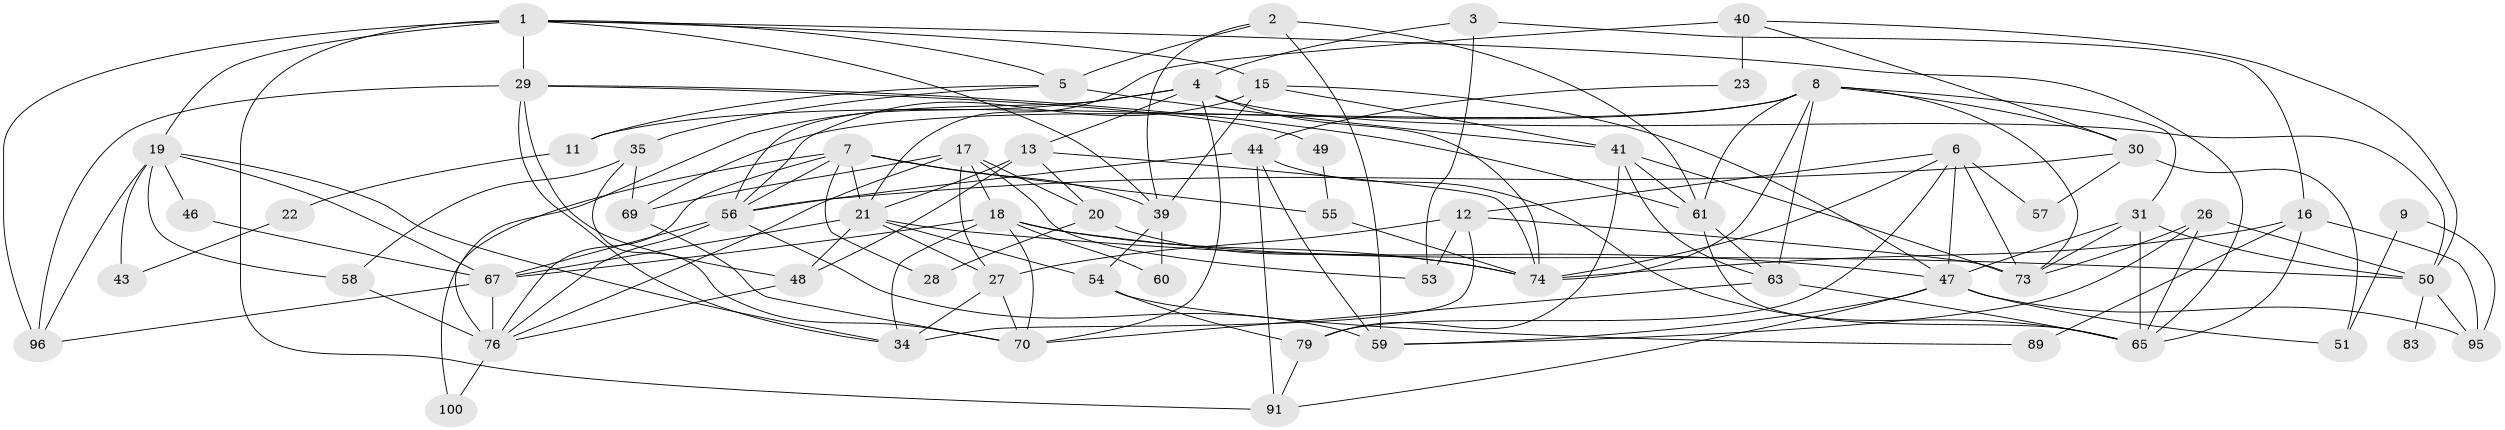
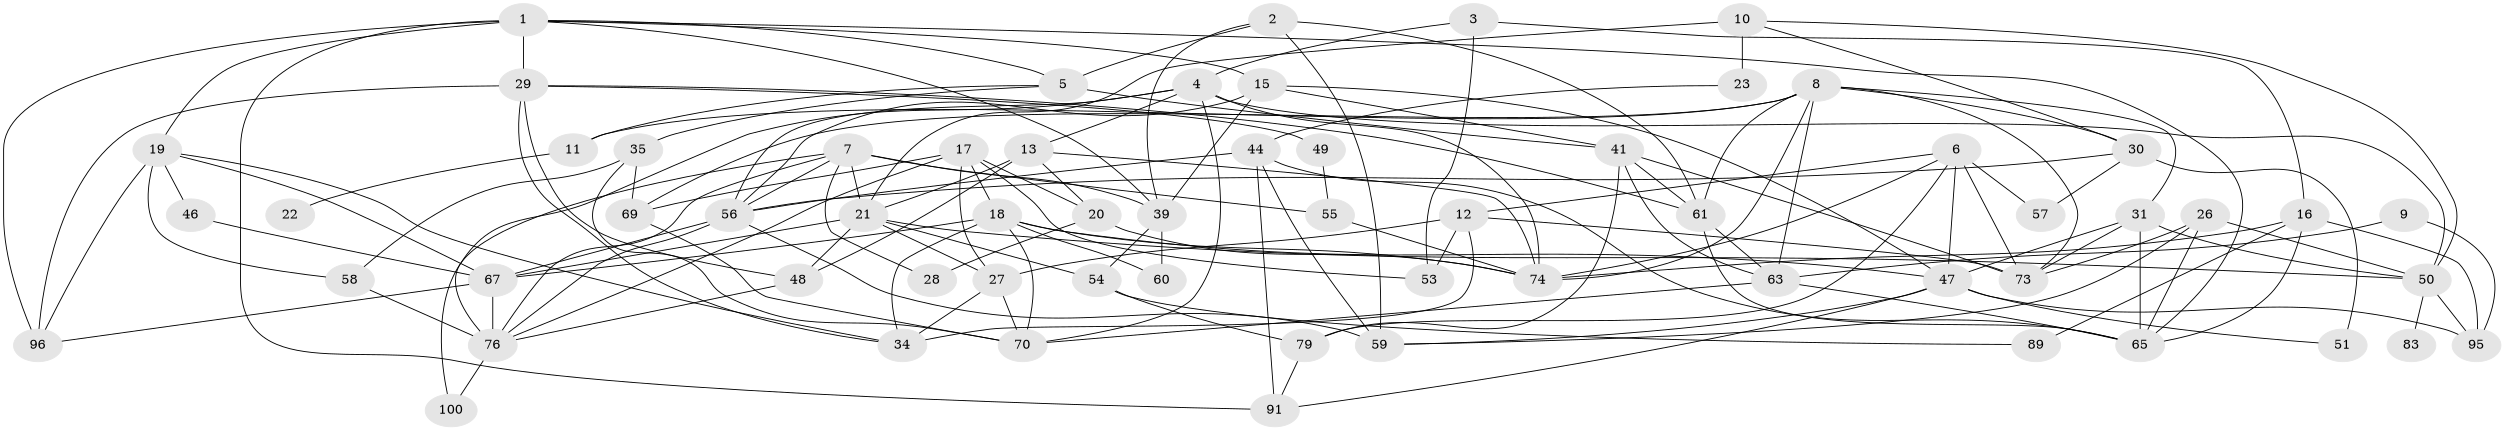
node "40": label "40" -> "10"
node "43": removed
edge "9" -- "51": now "9" -- "63"
